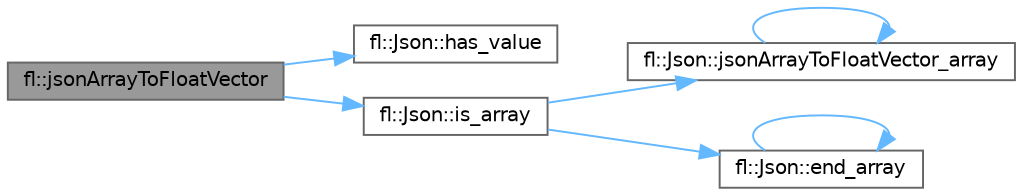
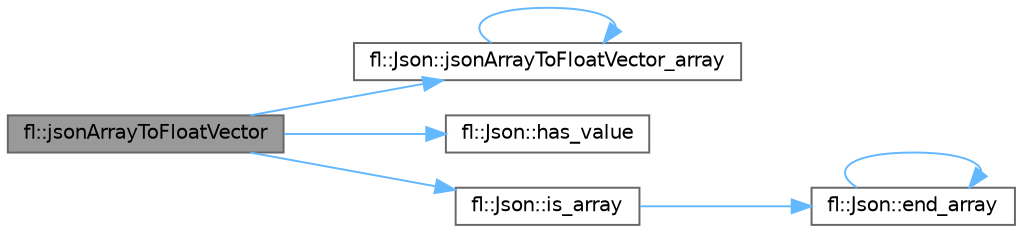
edge "fl::Json::is_array" -> "fl::Json::jsonArrayToFloatVector_array": now "fl::jsonArrayToFloatVector" -> "fl::Json::jsonArrayToFloatVector_array"
